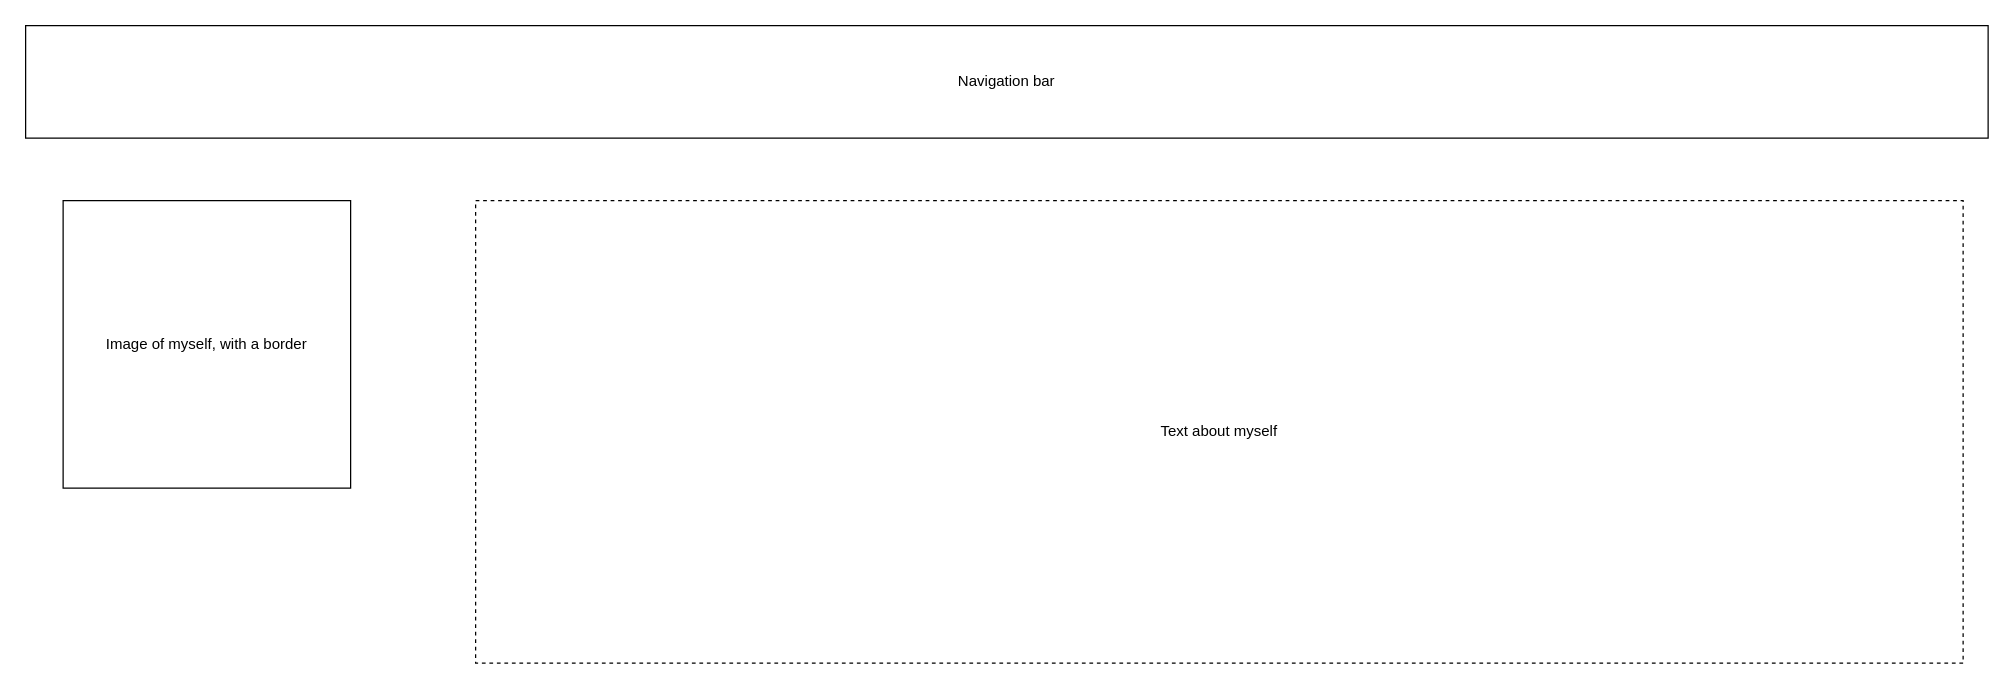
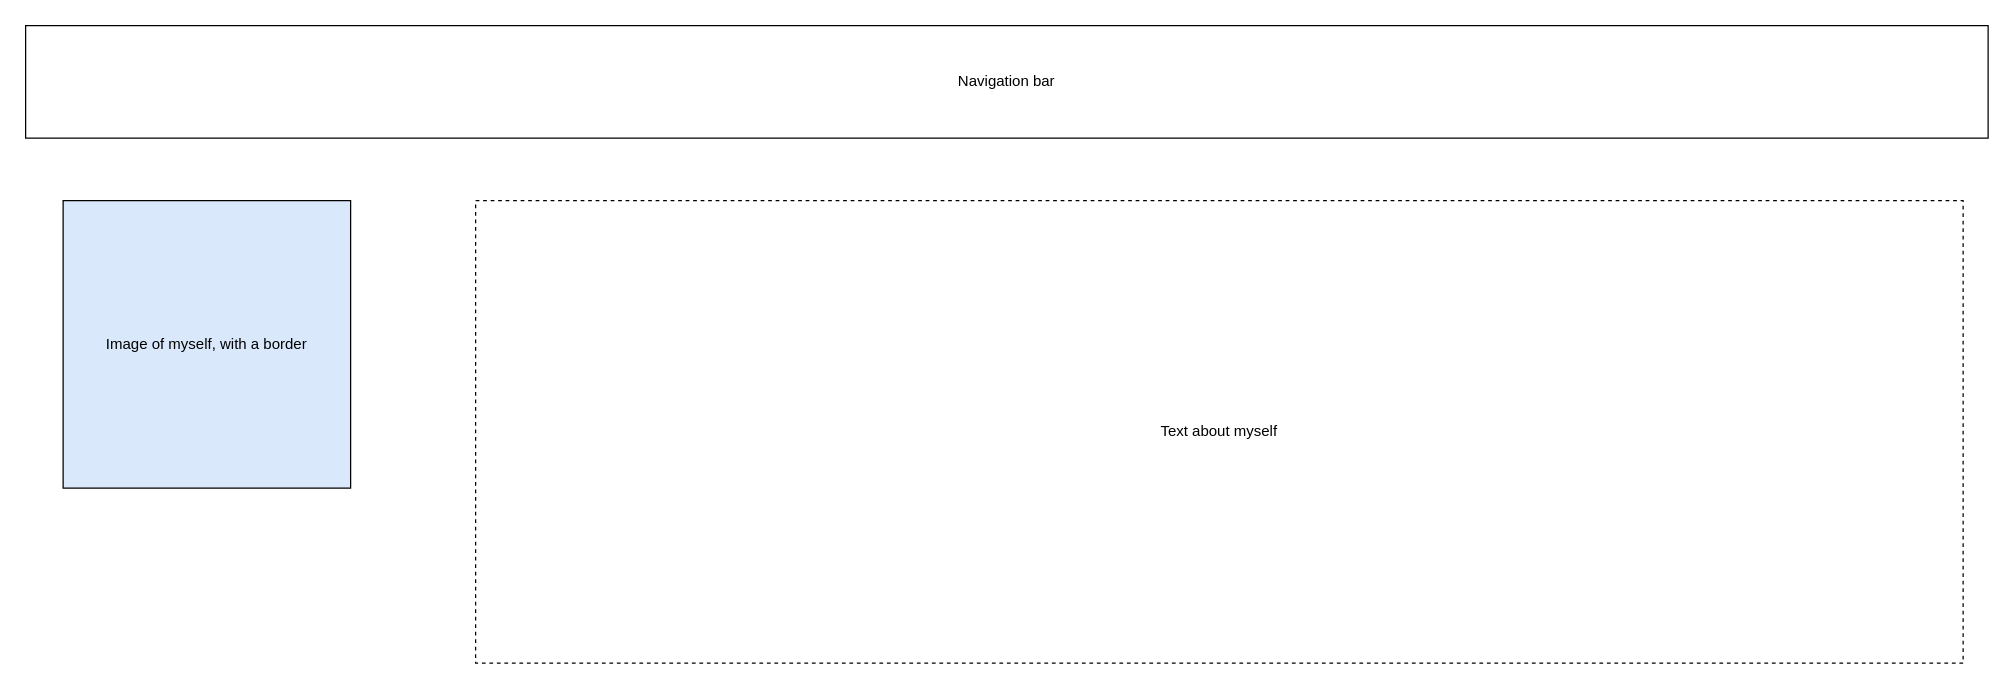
node "Image of myself, with a border": fillcolor #ffffff -> #dae8fc
